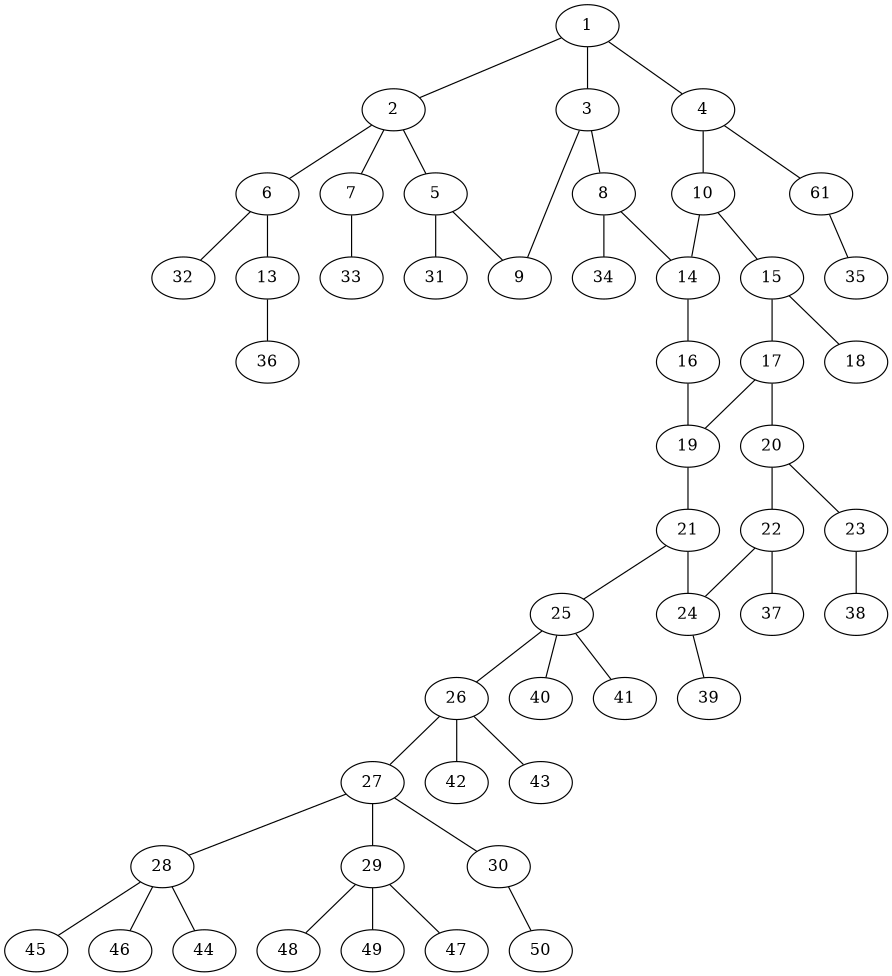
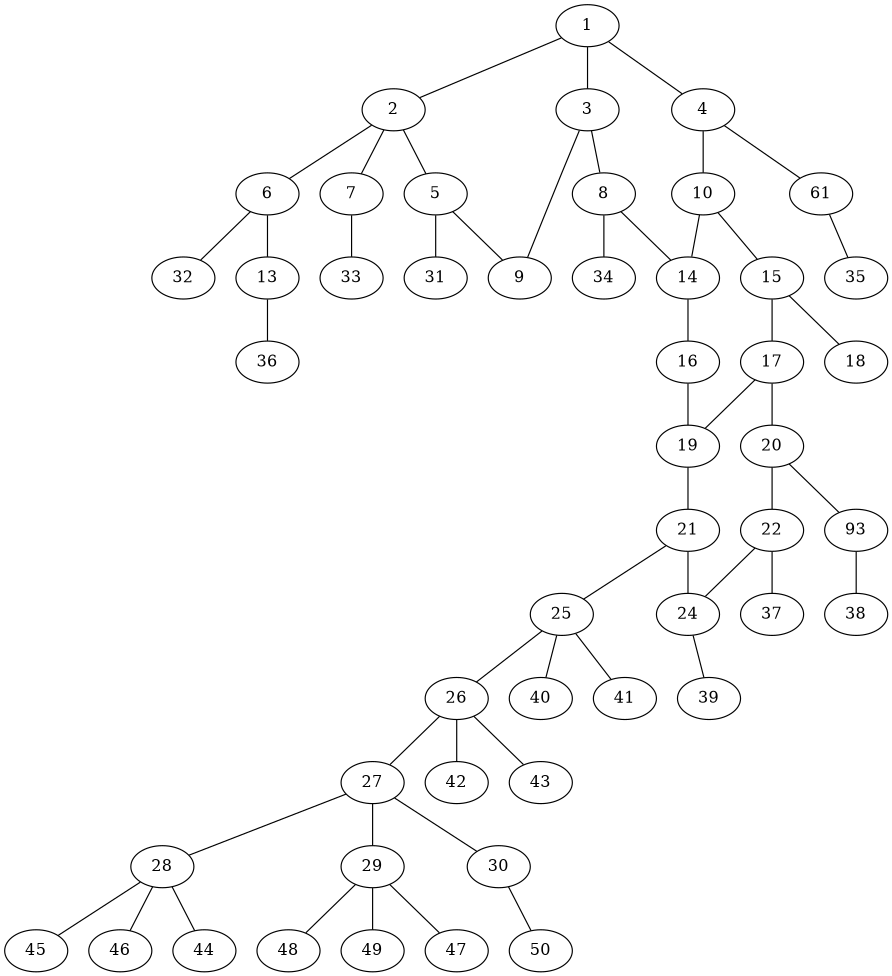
node "23": label "23" -> "93"
